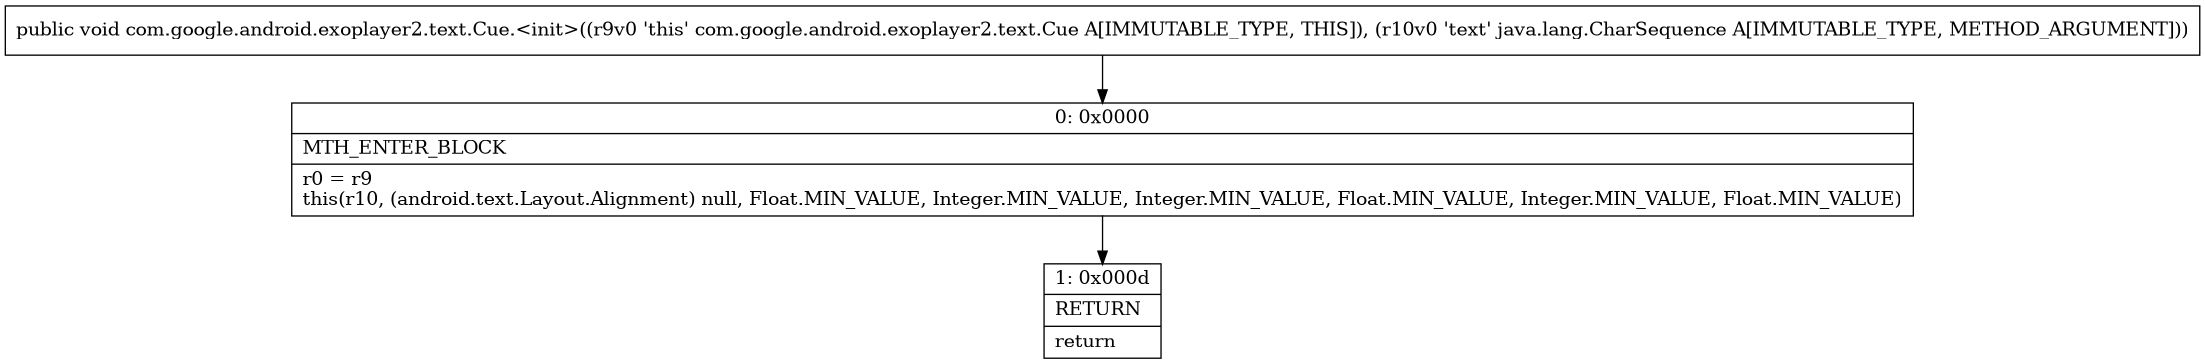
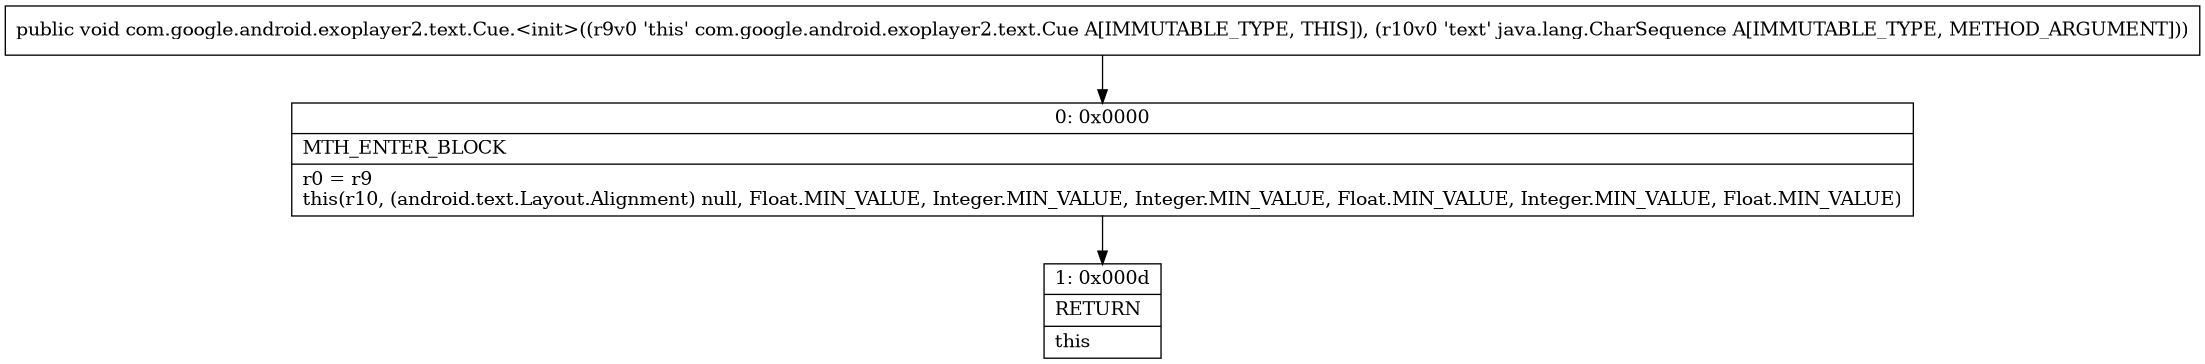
node "1: 0x000d": text "return" -> "this"
